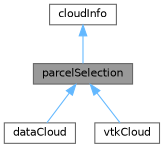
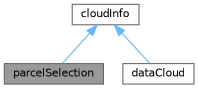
edge "dataCloud" -> "parcelSelection": now "dataCloud" -> "cloudInfo"
node "vtkCloud": removed
